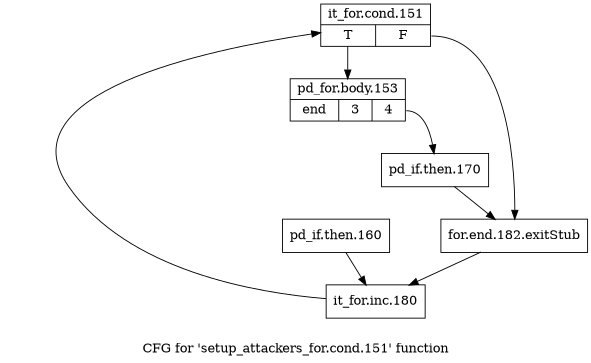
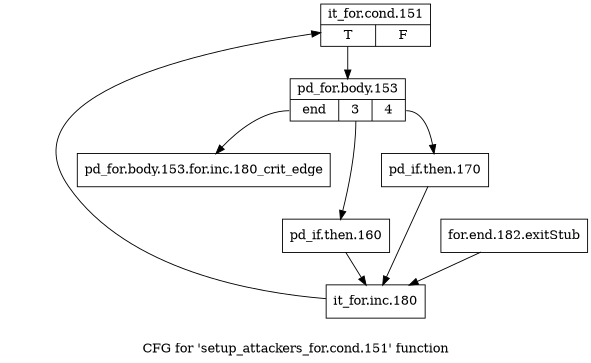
edge "it_for.cond.151" -> "for.end.182.exitStub": removed
edge "pd_for.body.153" -> "pd_if.then.160": added
node "pd_for.body.153.for.inc.180_crit_edge": added
edge "pd_if.then.170" -> "for.end.182.exitStub": now "pd_if.then.170" -> "it_for.inc.180"
